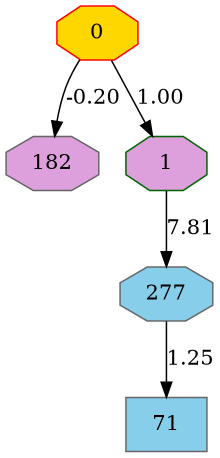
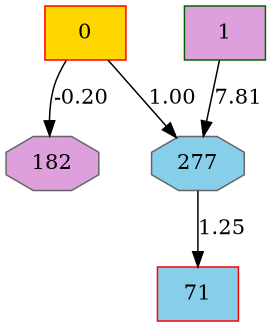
node "0": shape octagon -> box
edge "0" -> "1": now "0" -> "277"
node "1": shape octagon -> box
node "71": color gray40 -> red
